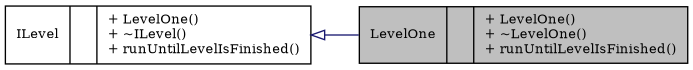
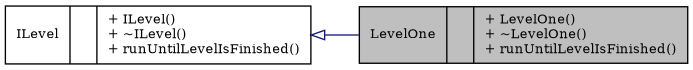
node "ILevel": text "+ LevelOne()" -> "+ ILevel()"
